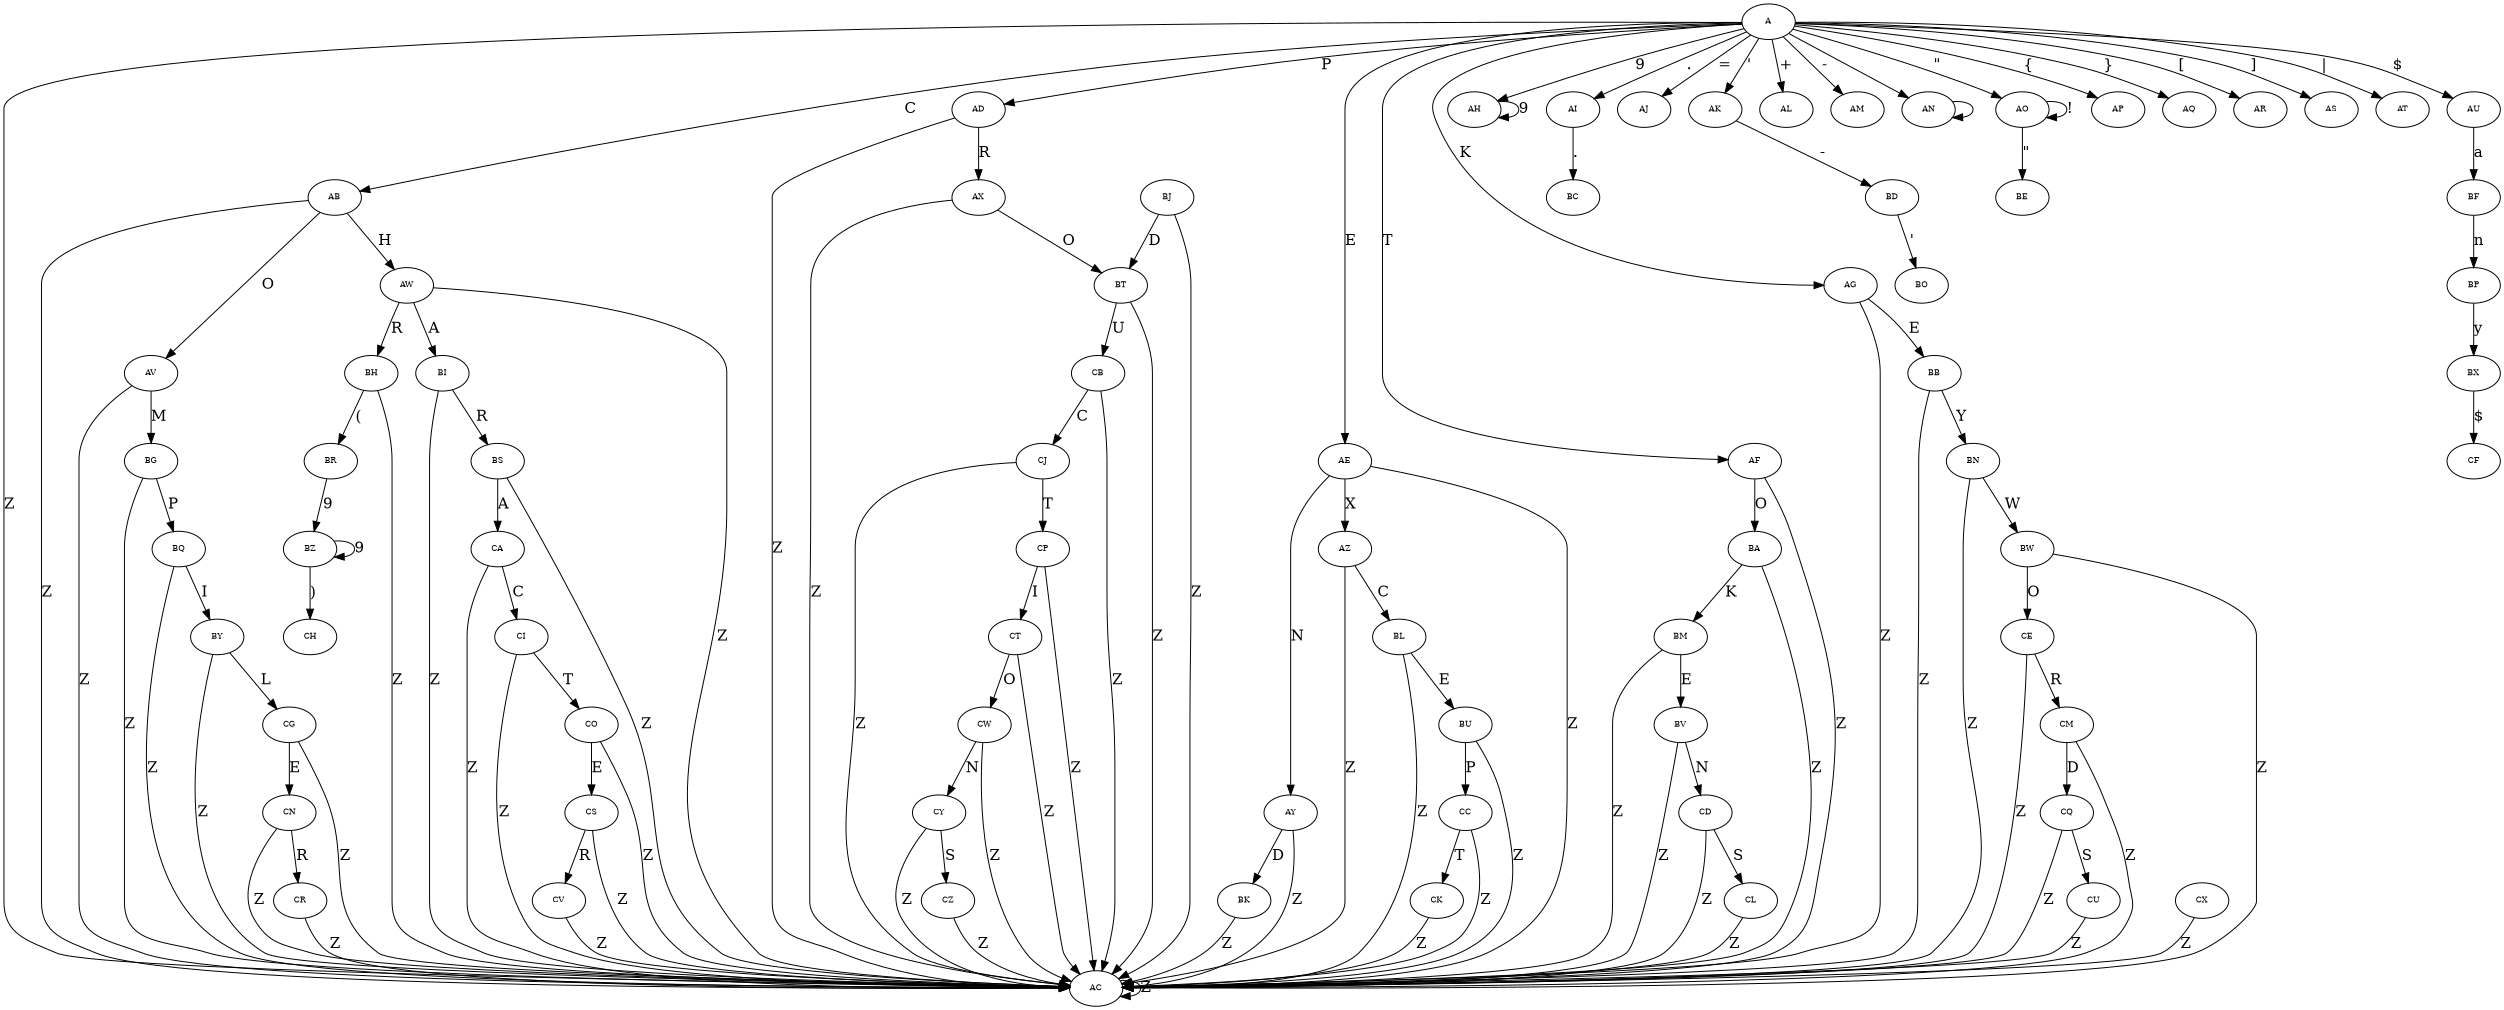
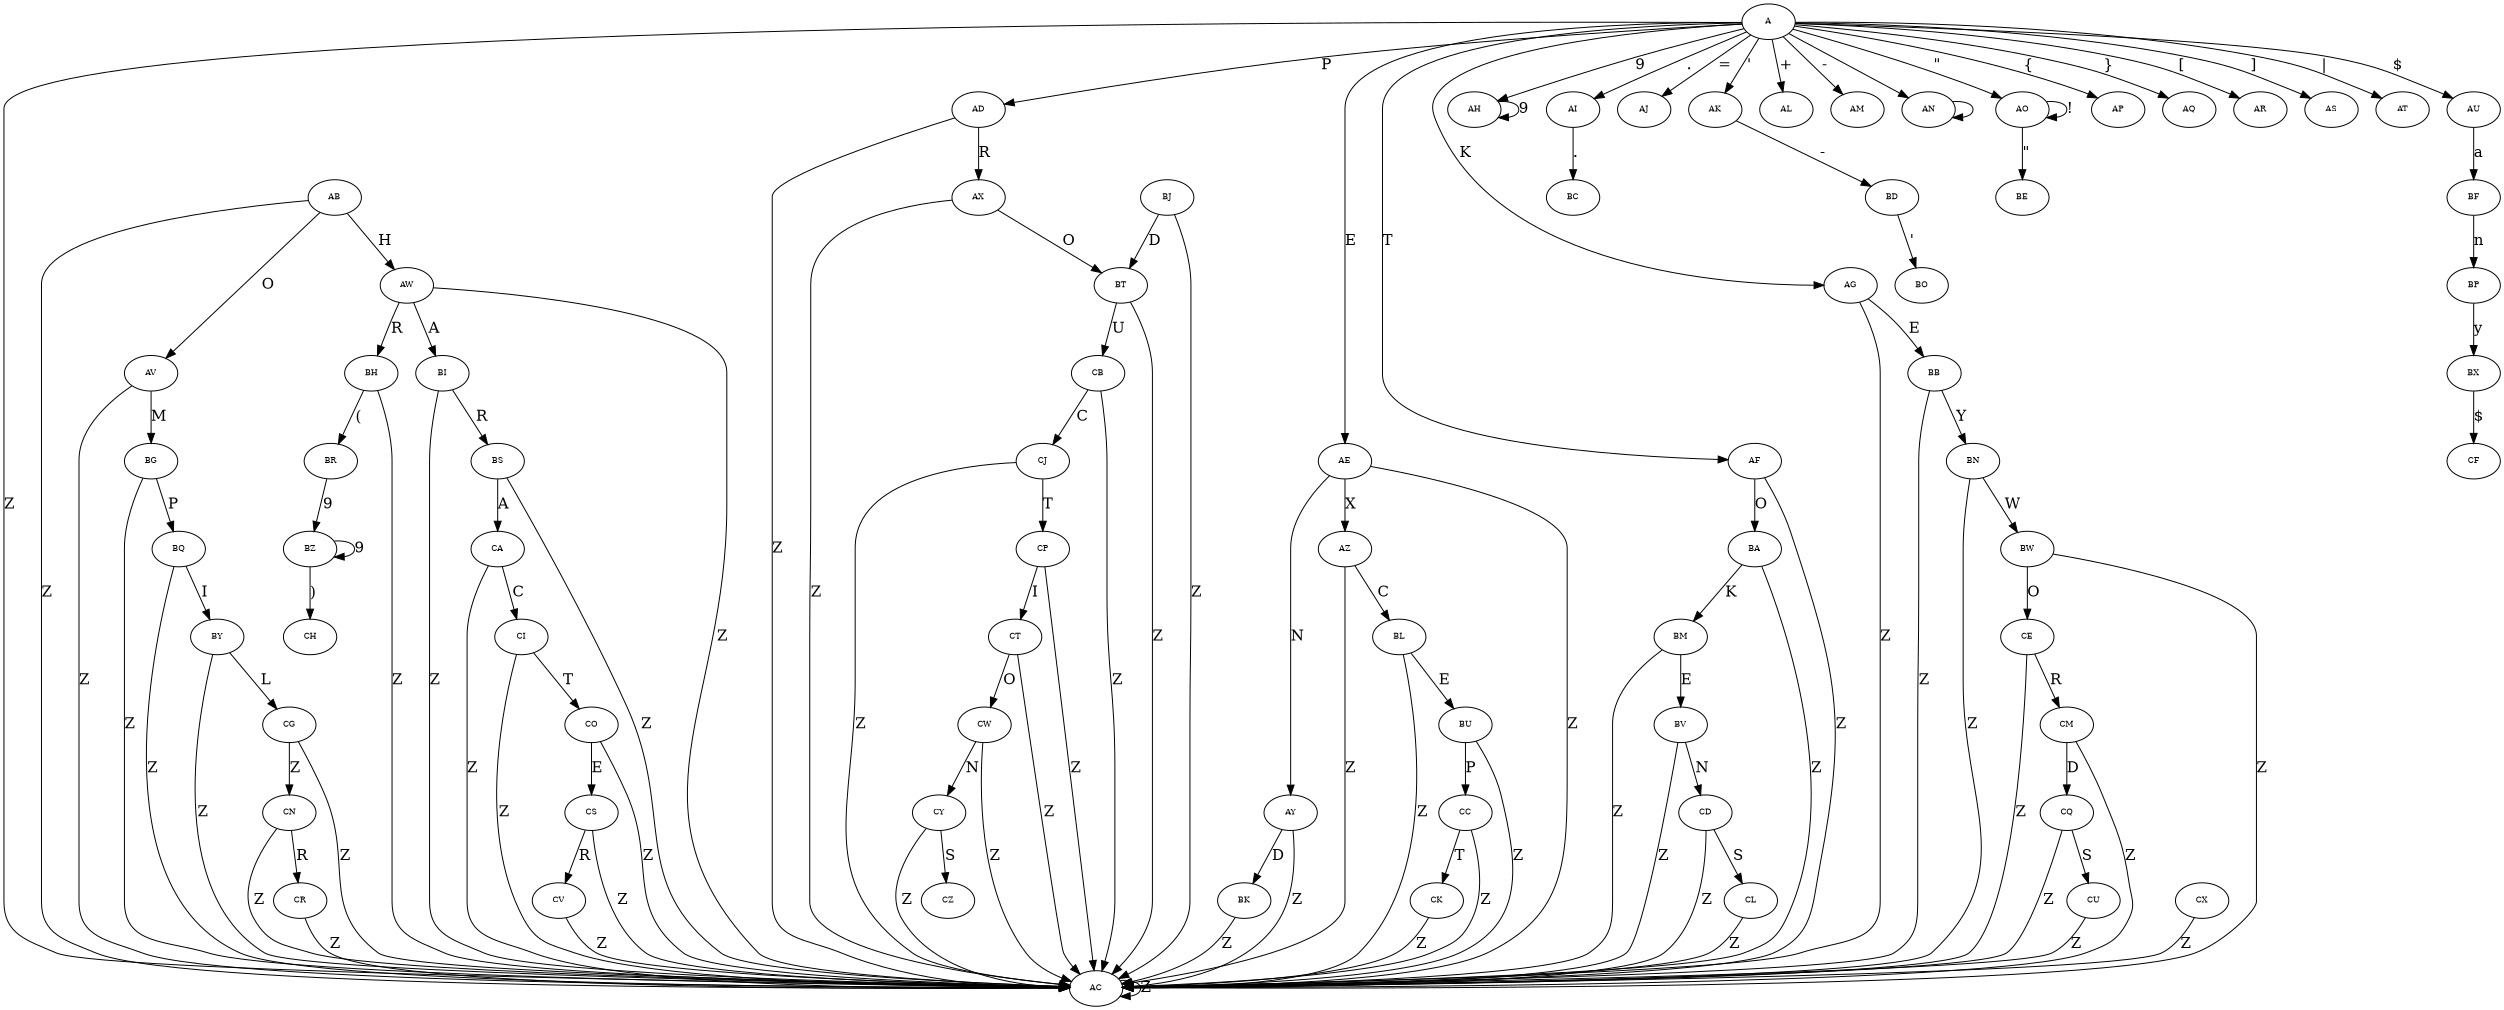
edge "A" -> "AB": removed, label "C"
edge "CG" -> "CN": label "E" -> "Z"
edge "CZ" -> "AC": removed, label "Z"
